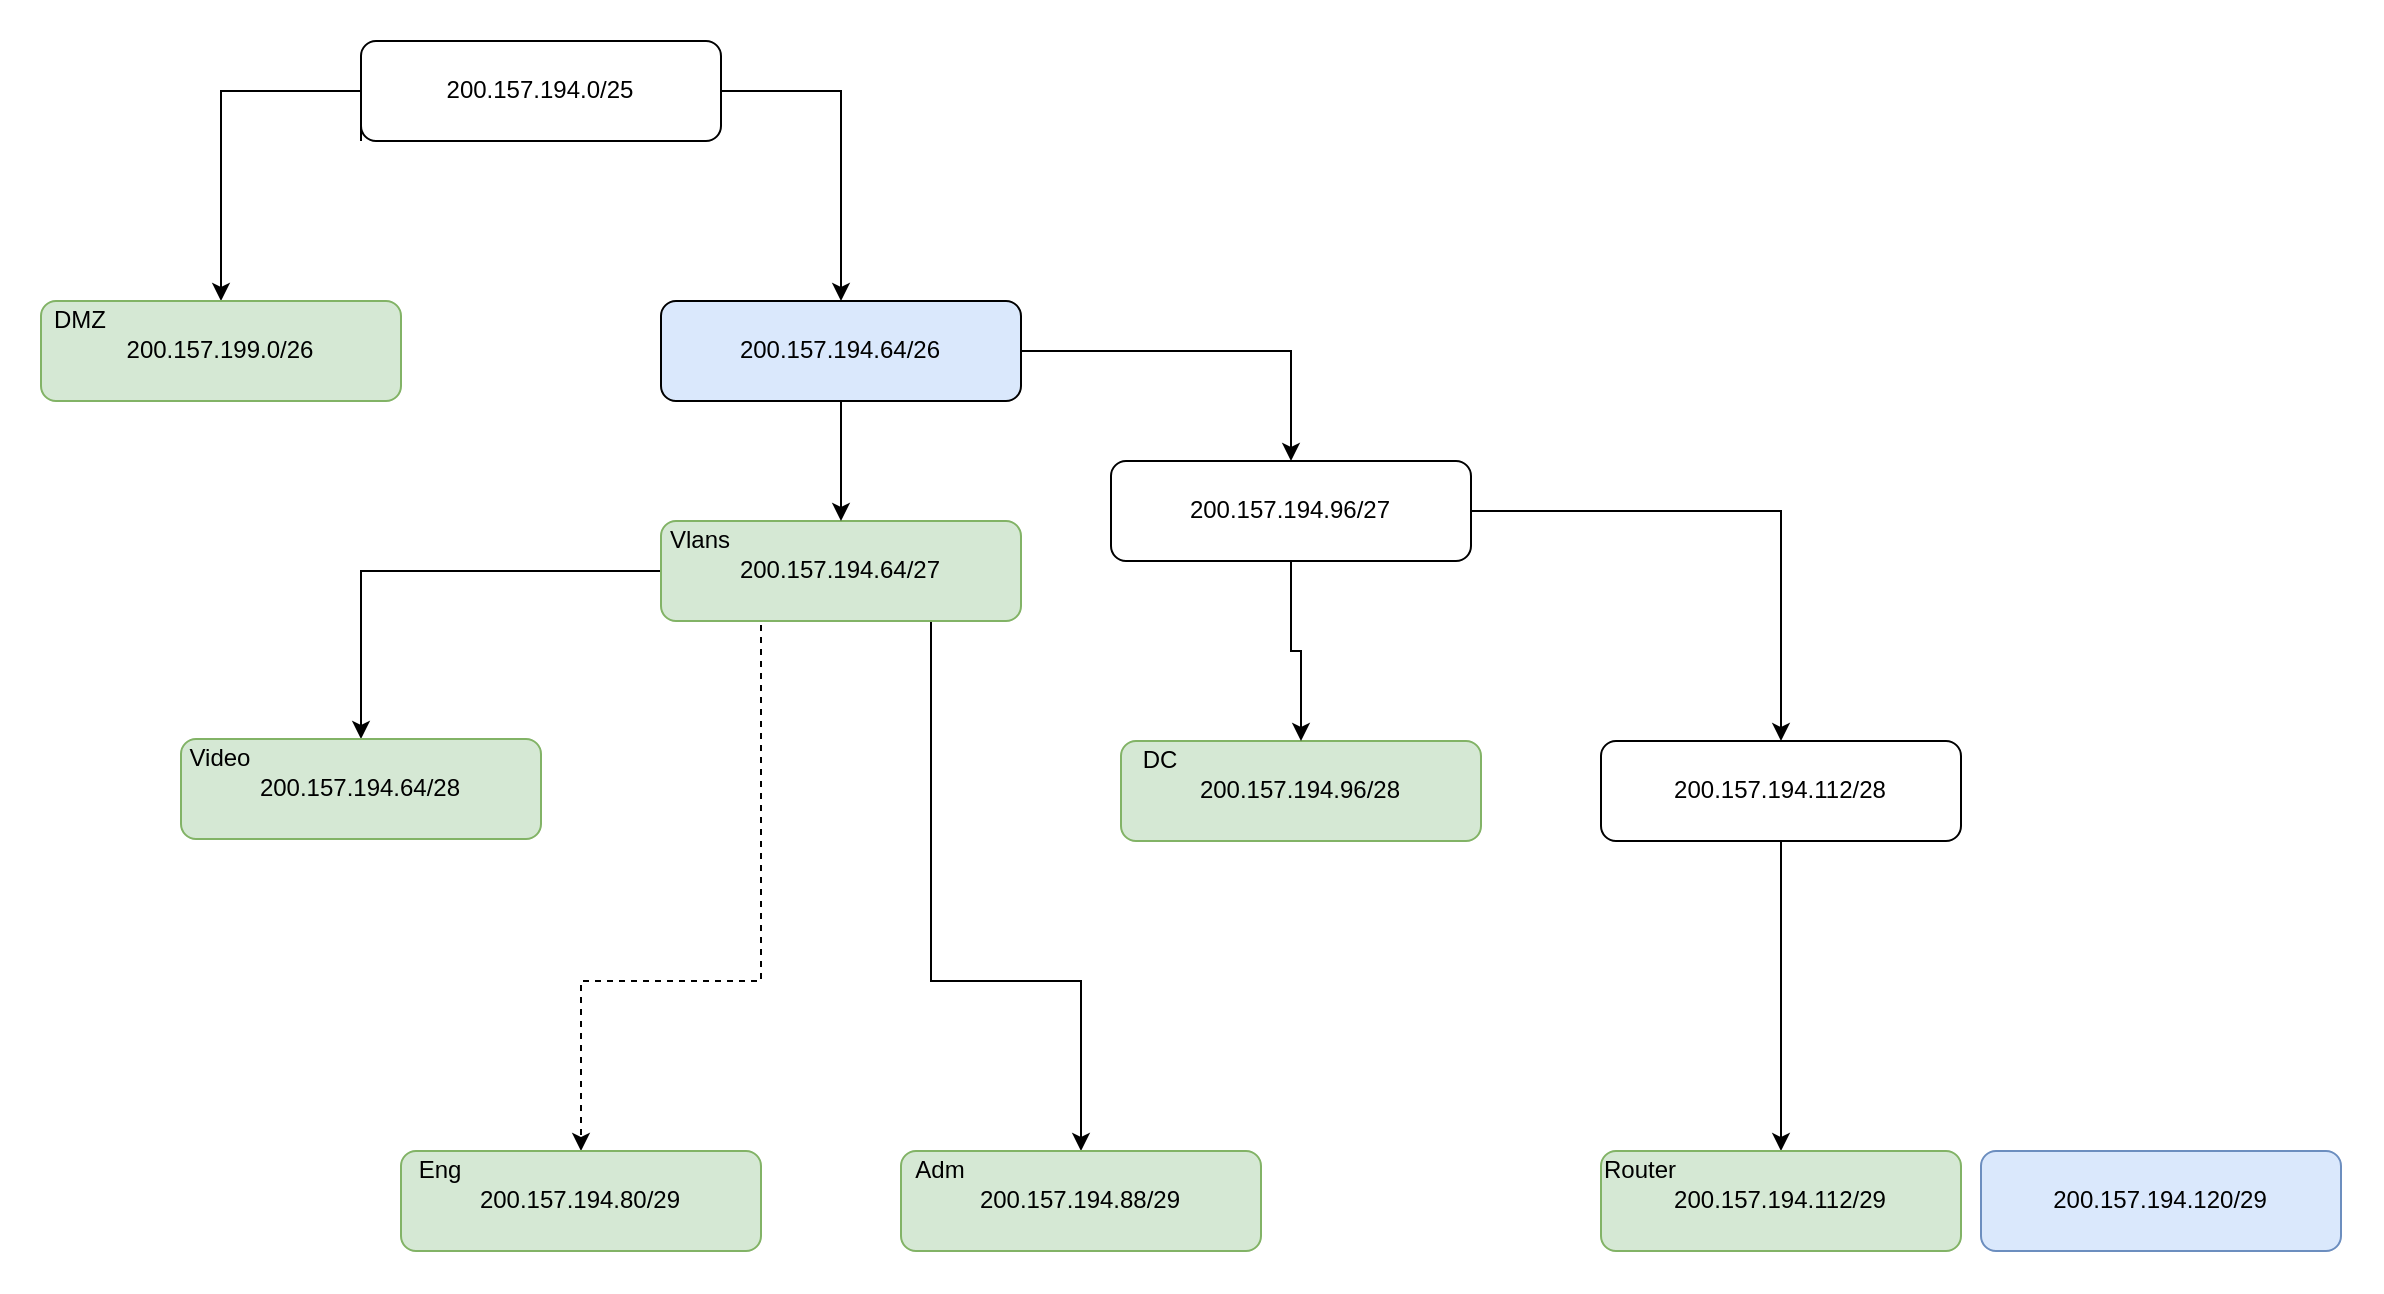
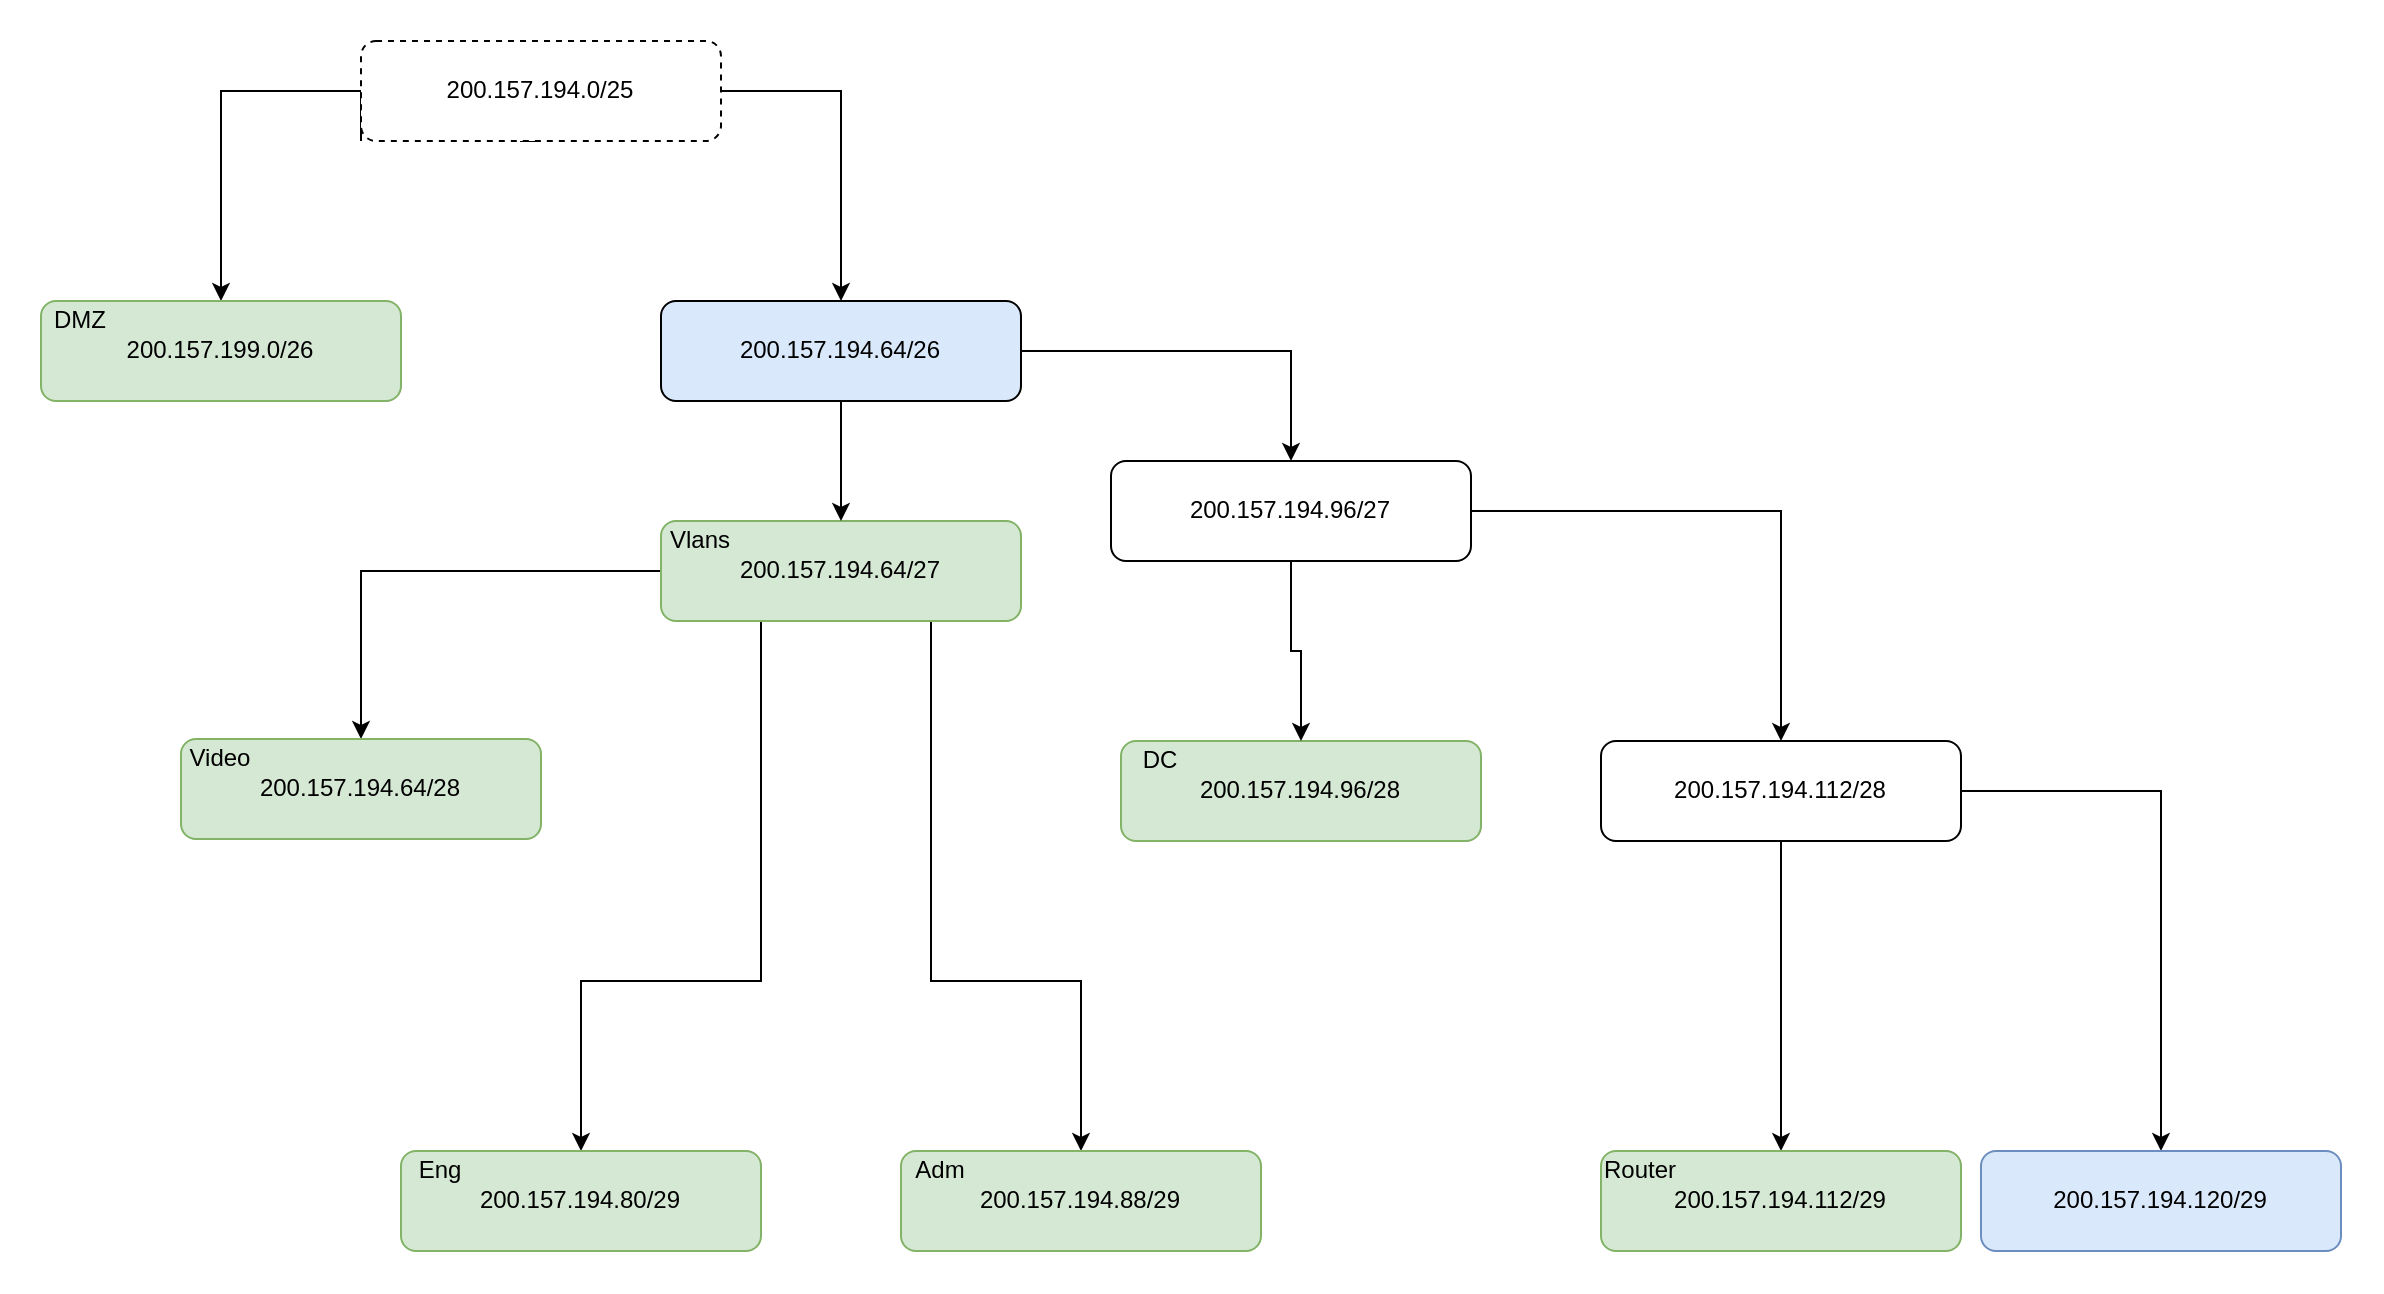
node "200.157.194.0/25": style solid -> dashed
edge "200.157.194.112/28" -> "200.157.194.120/29": added
edge "200.157.194.64/27" -> "200.157.194.80/29": style dashed -> solid
